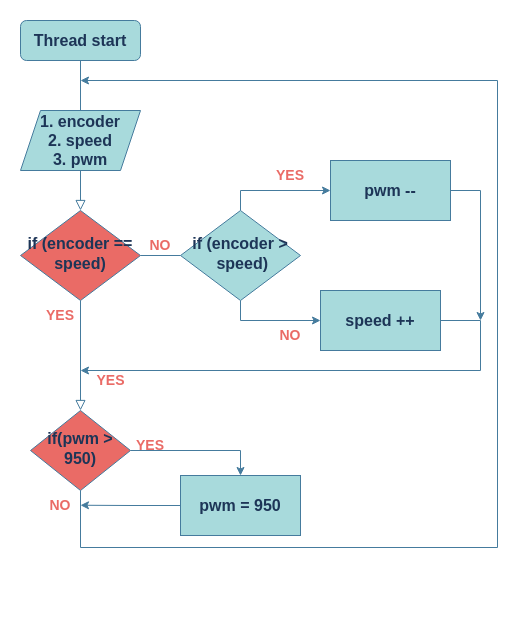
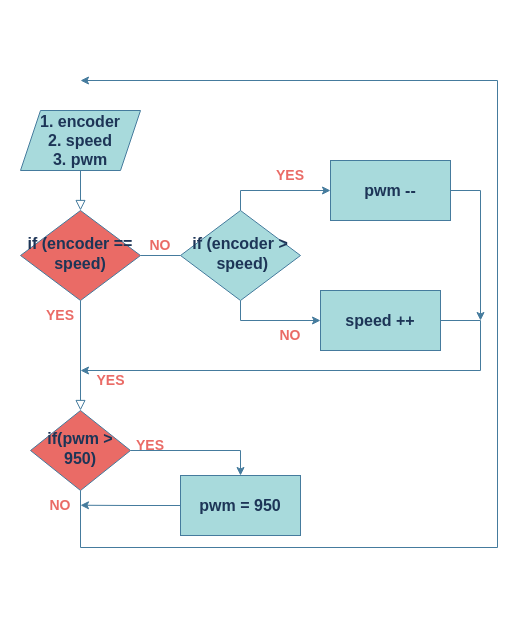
node "Thread start": removed
edge "Thread start" -- "1. encoder2. speed3. pwm": removed
